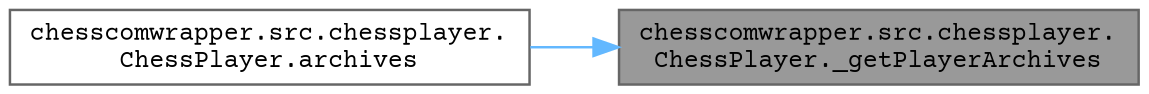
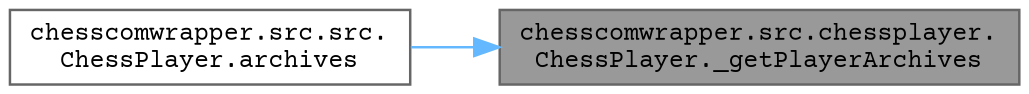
node "chesscomwrapper.src.chessplayer. ChessPlayer.archives": label "chesscomwrapper.src.chessplayer. ChessPlayer.archives" -> "chesscomwrapper.src.src. ChessPlayer.archives"
